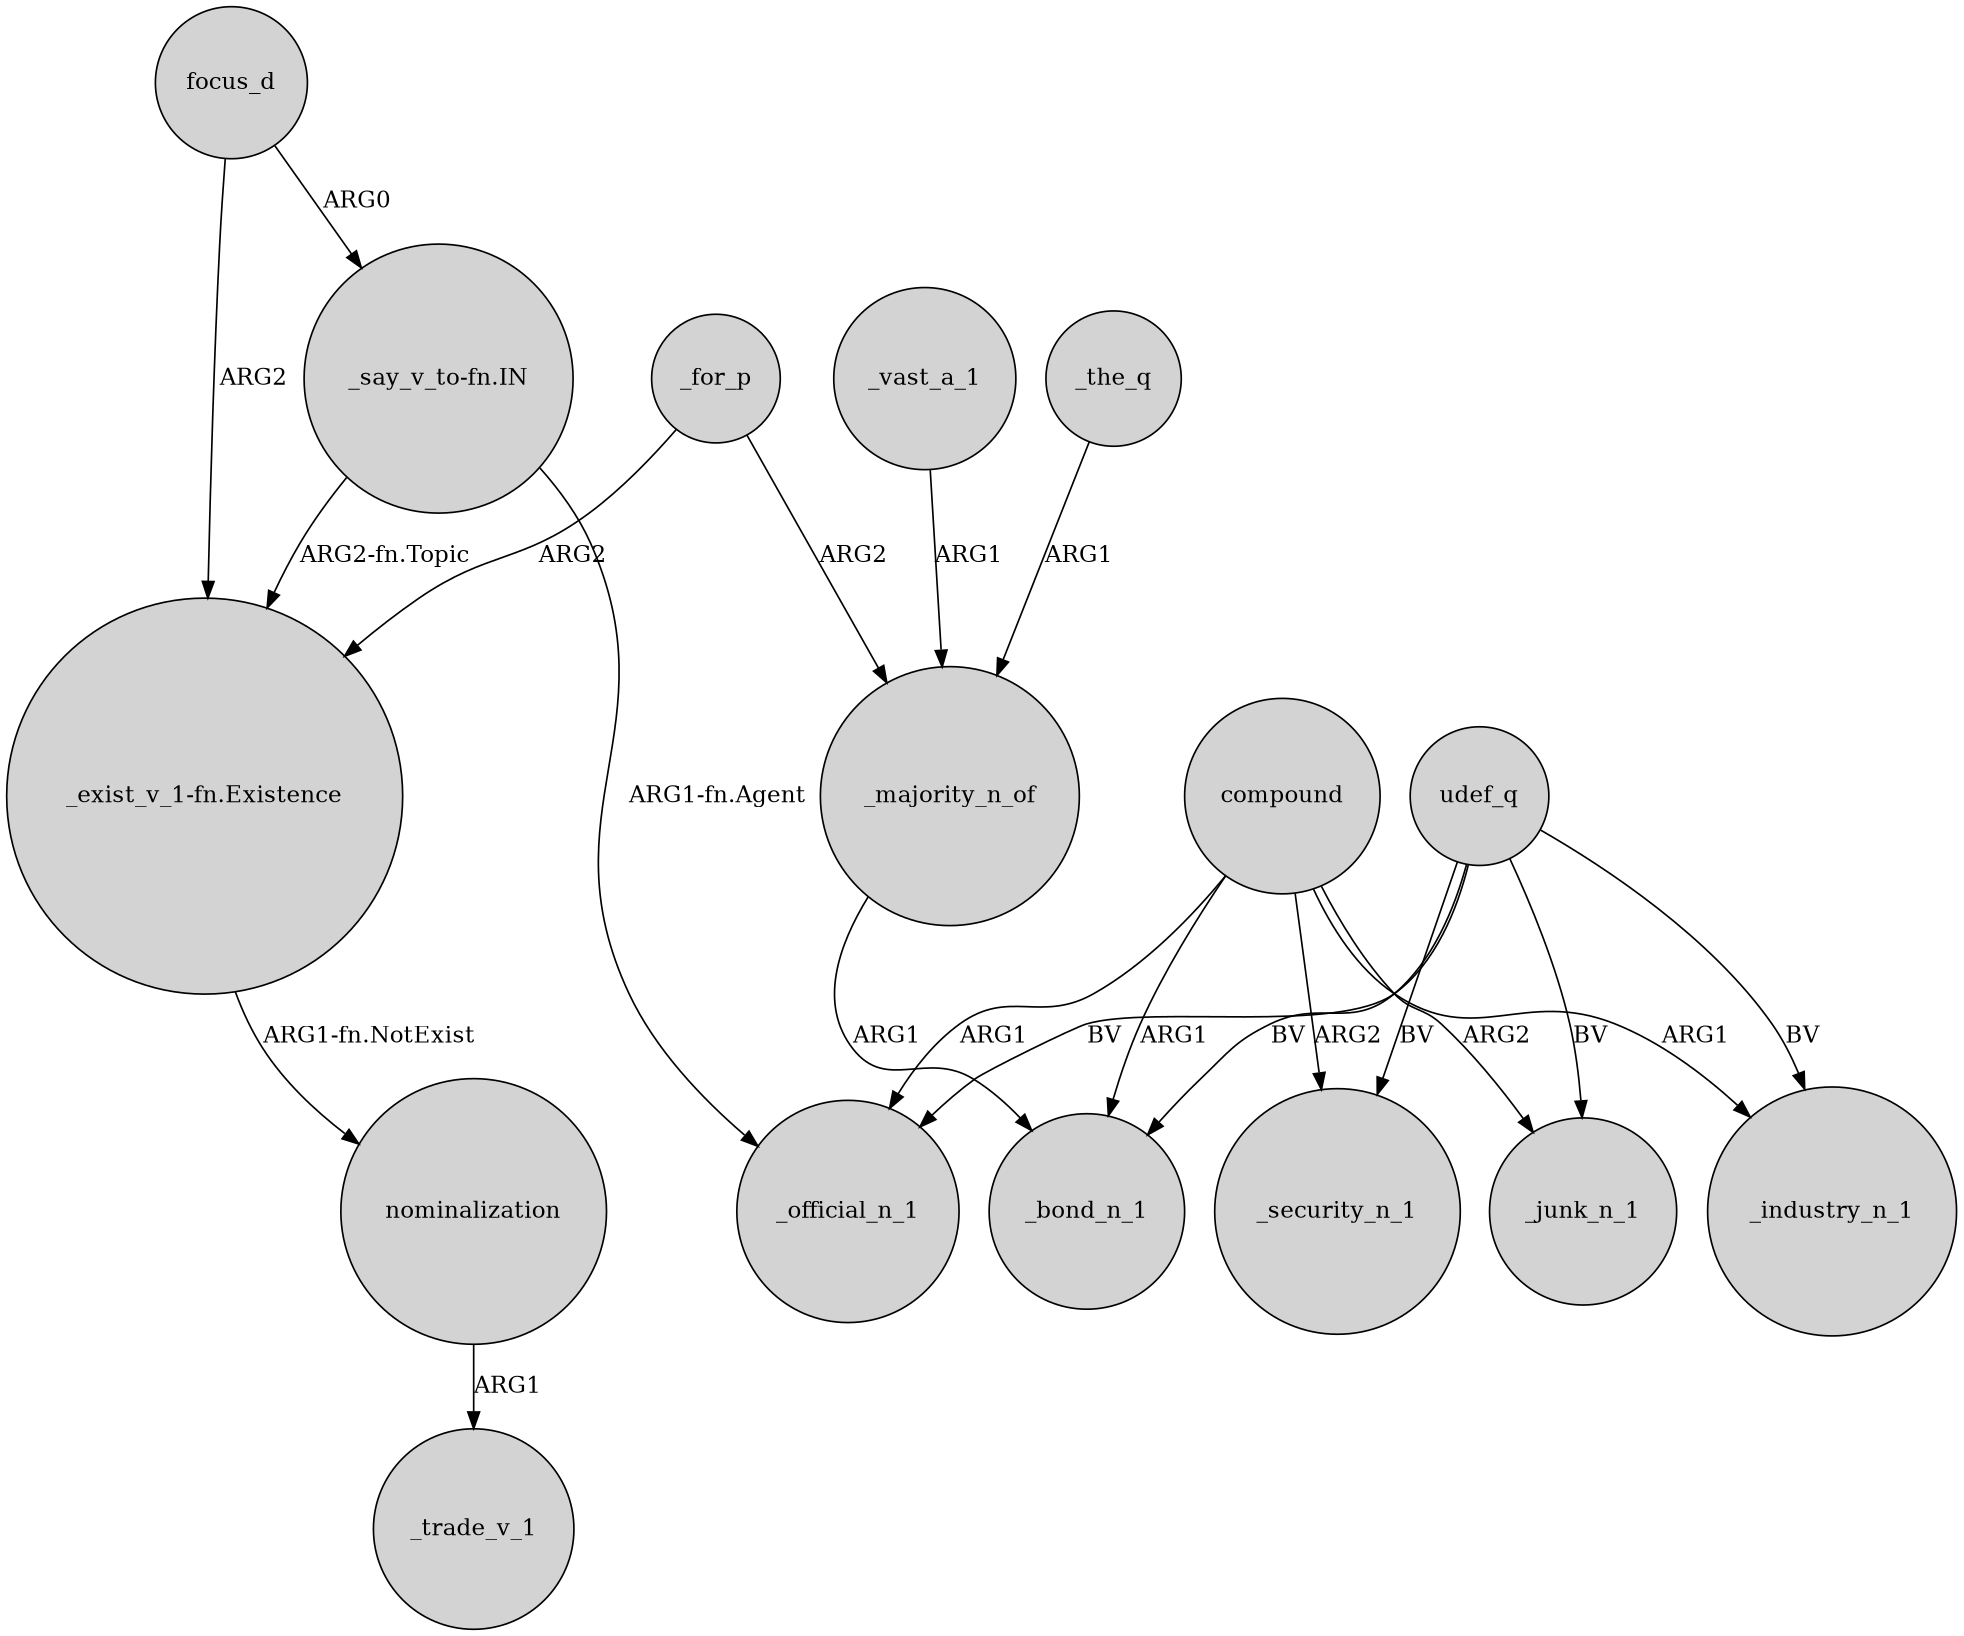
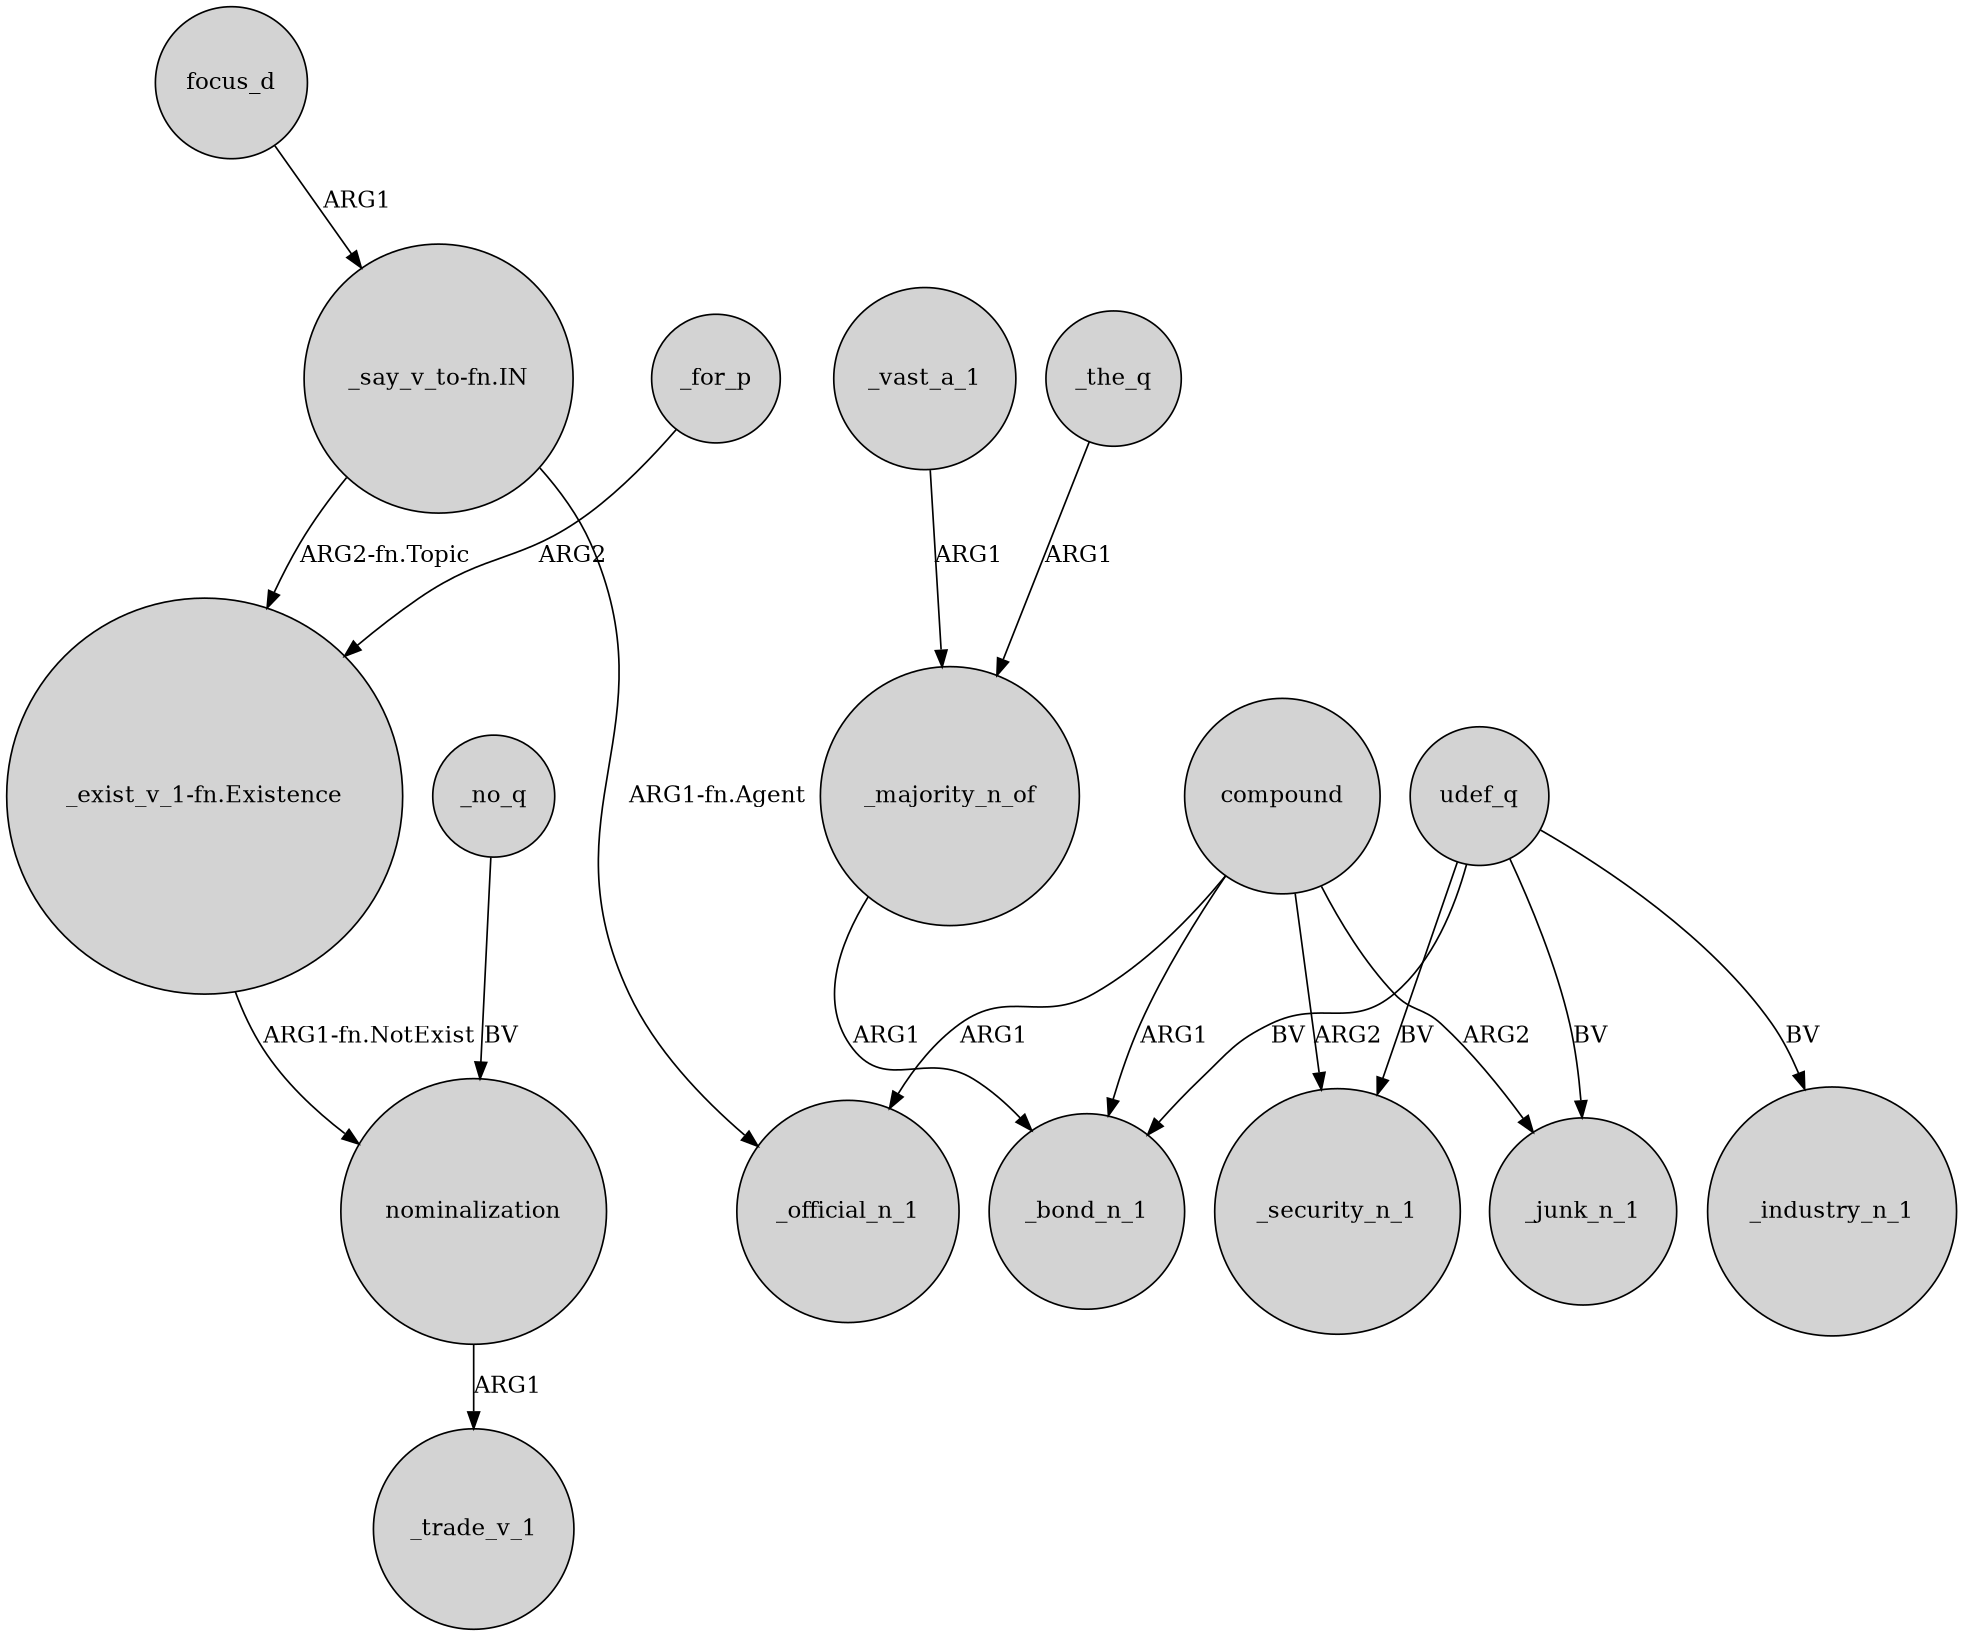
edge "focus_d" -> "_say_v_to-fn.IN": label "ARG0" -> "ARG1"
edge "focus_d" -> "_exist_v_1-fn.Existence": removed, label "ARG2"
edge "_for_p" -> "_majority_n_of": removed, label "ARG2"
node "_no_q": added
edge "compound" -> "_industry_n_1": removed, label "ARG1"
edge "udef_q" -> "_official_n_1": removed, label "BV"
